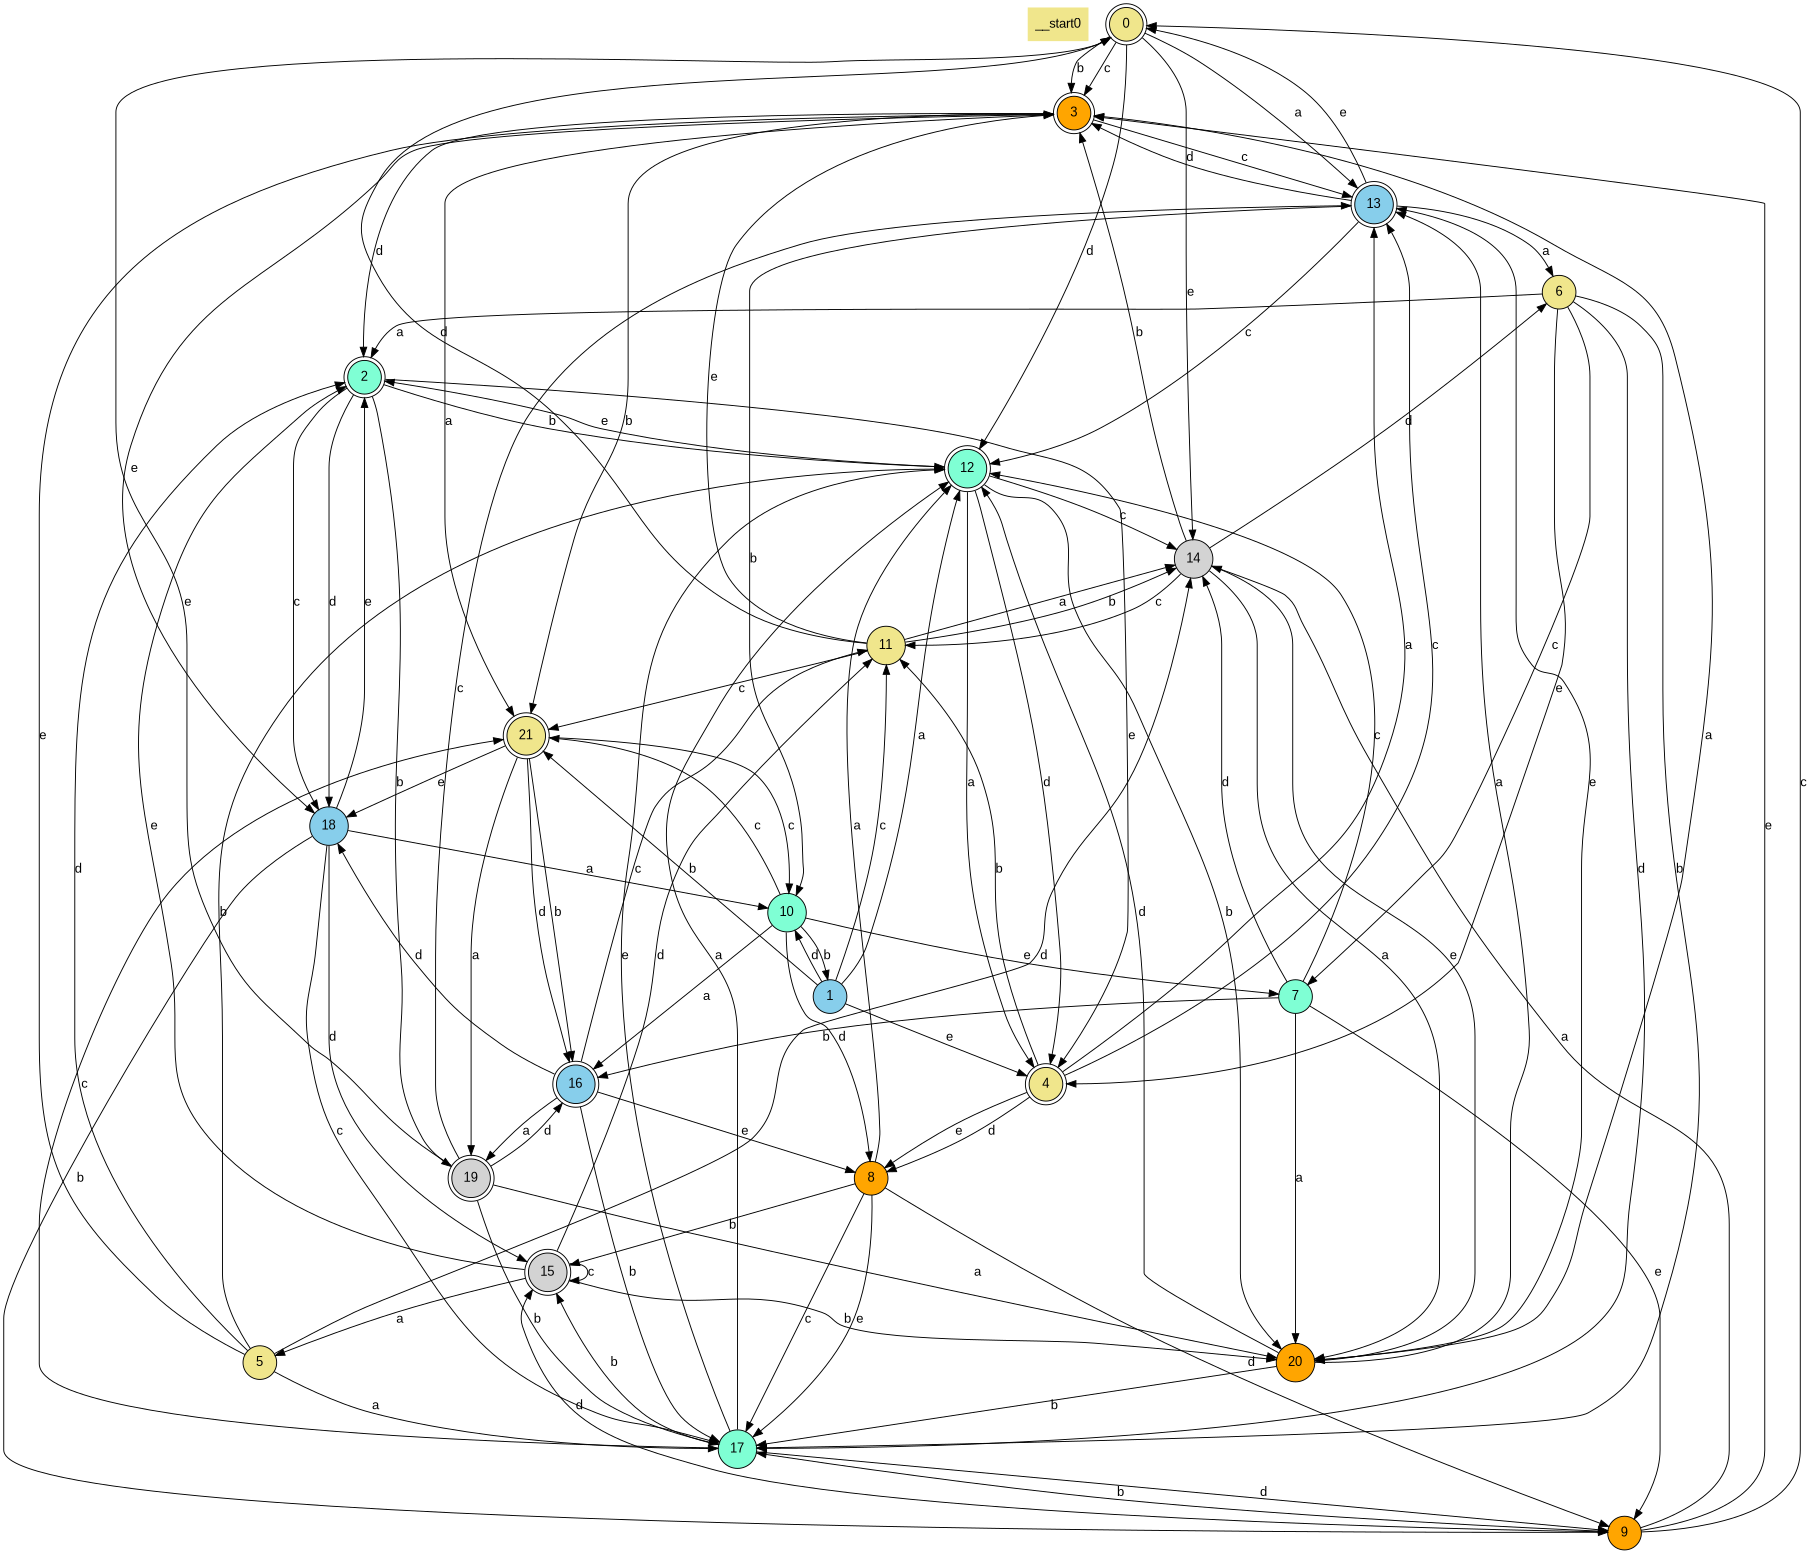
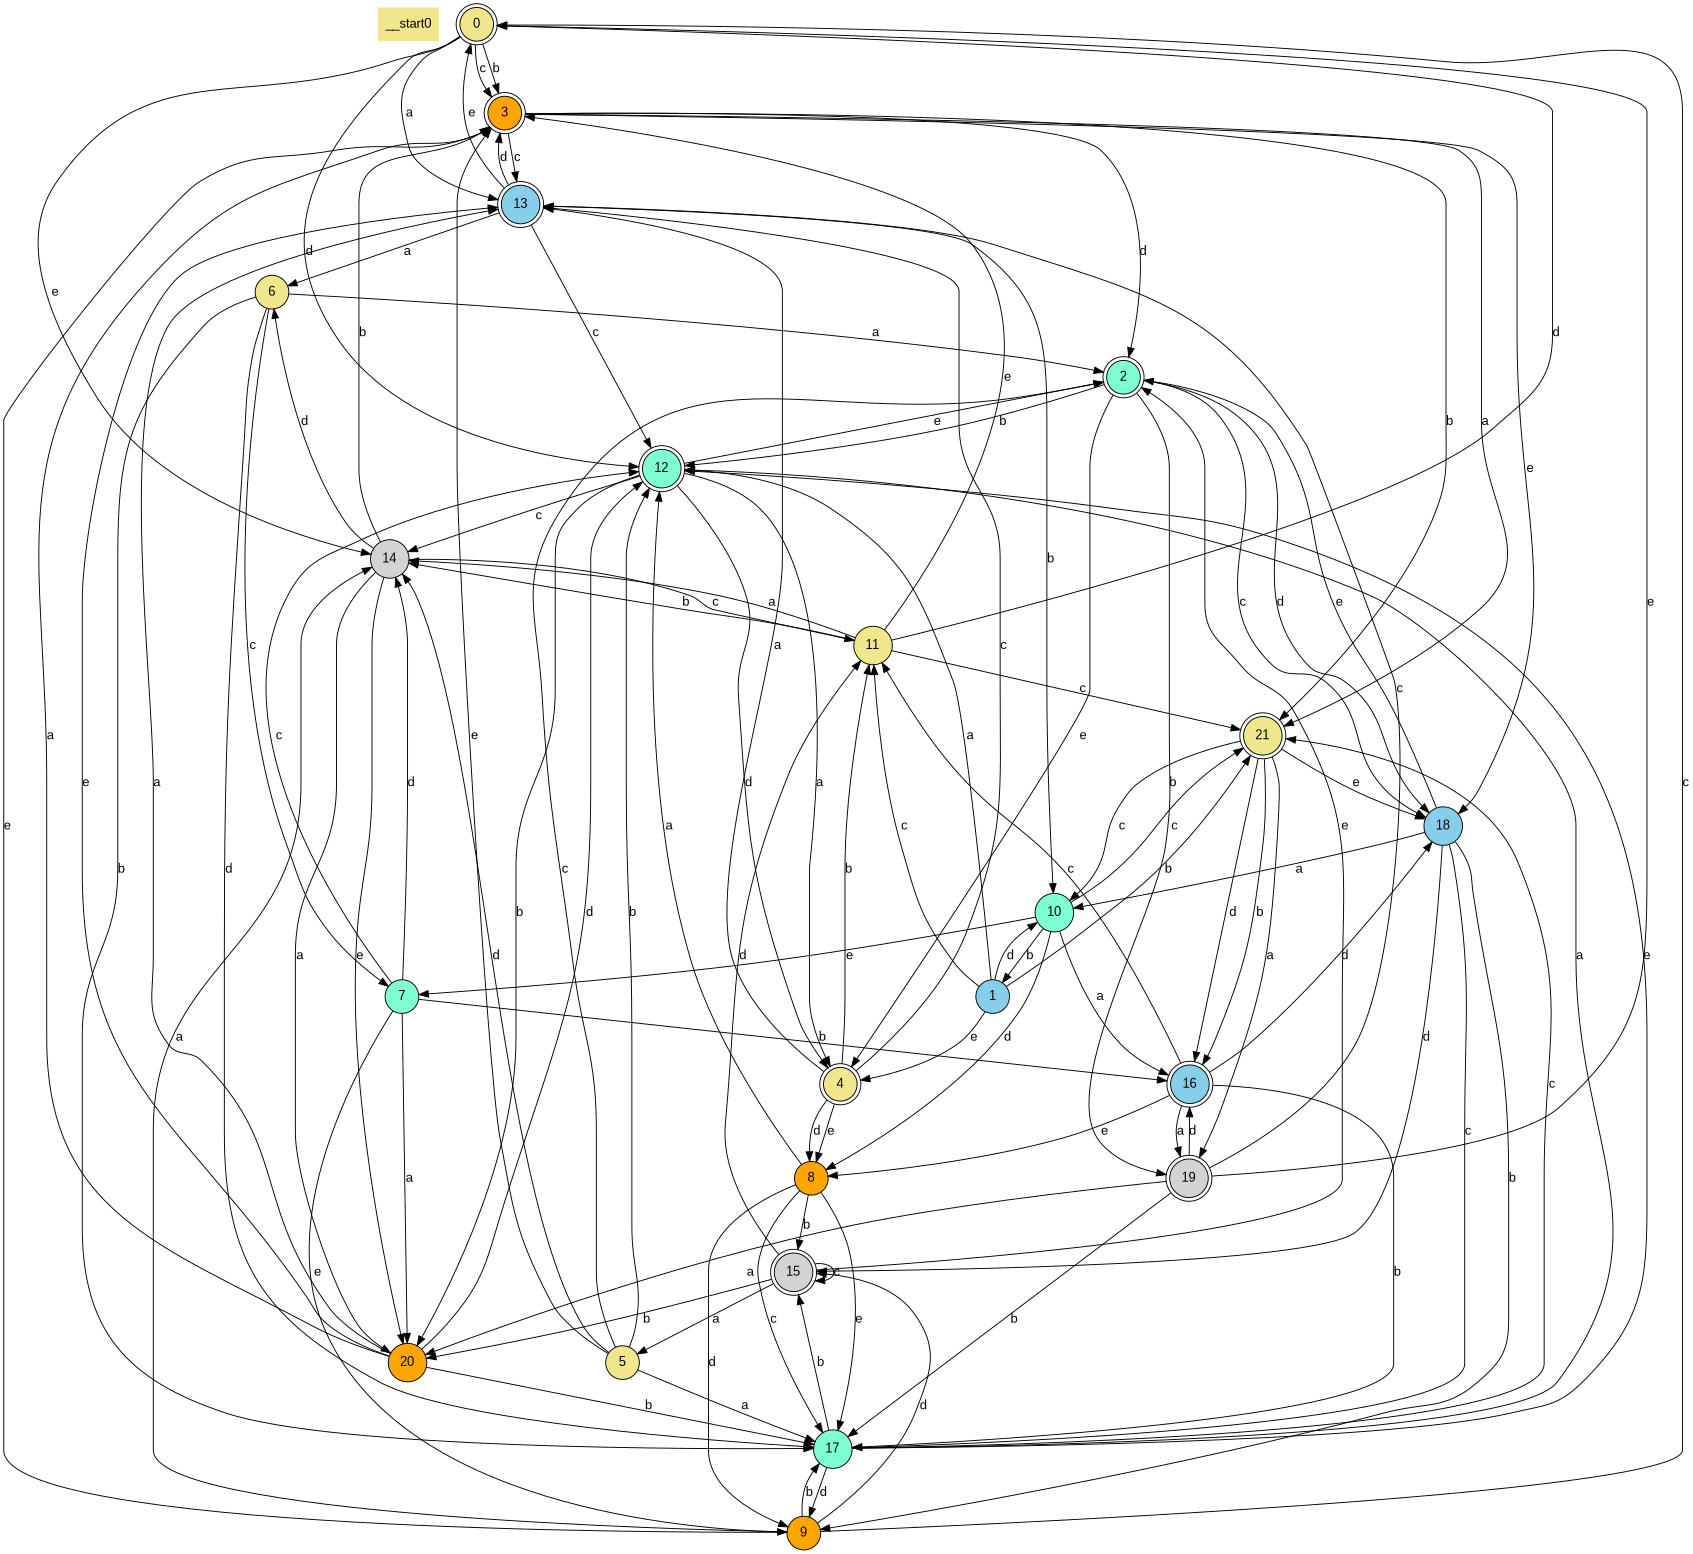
edge "6" -> "4": removed, label "e"
edge "5" -> "2": label "d" -> "c"
